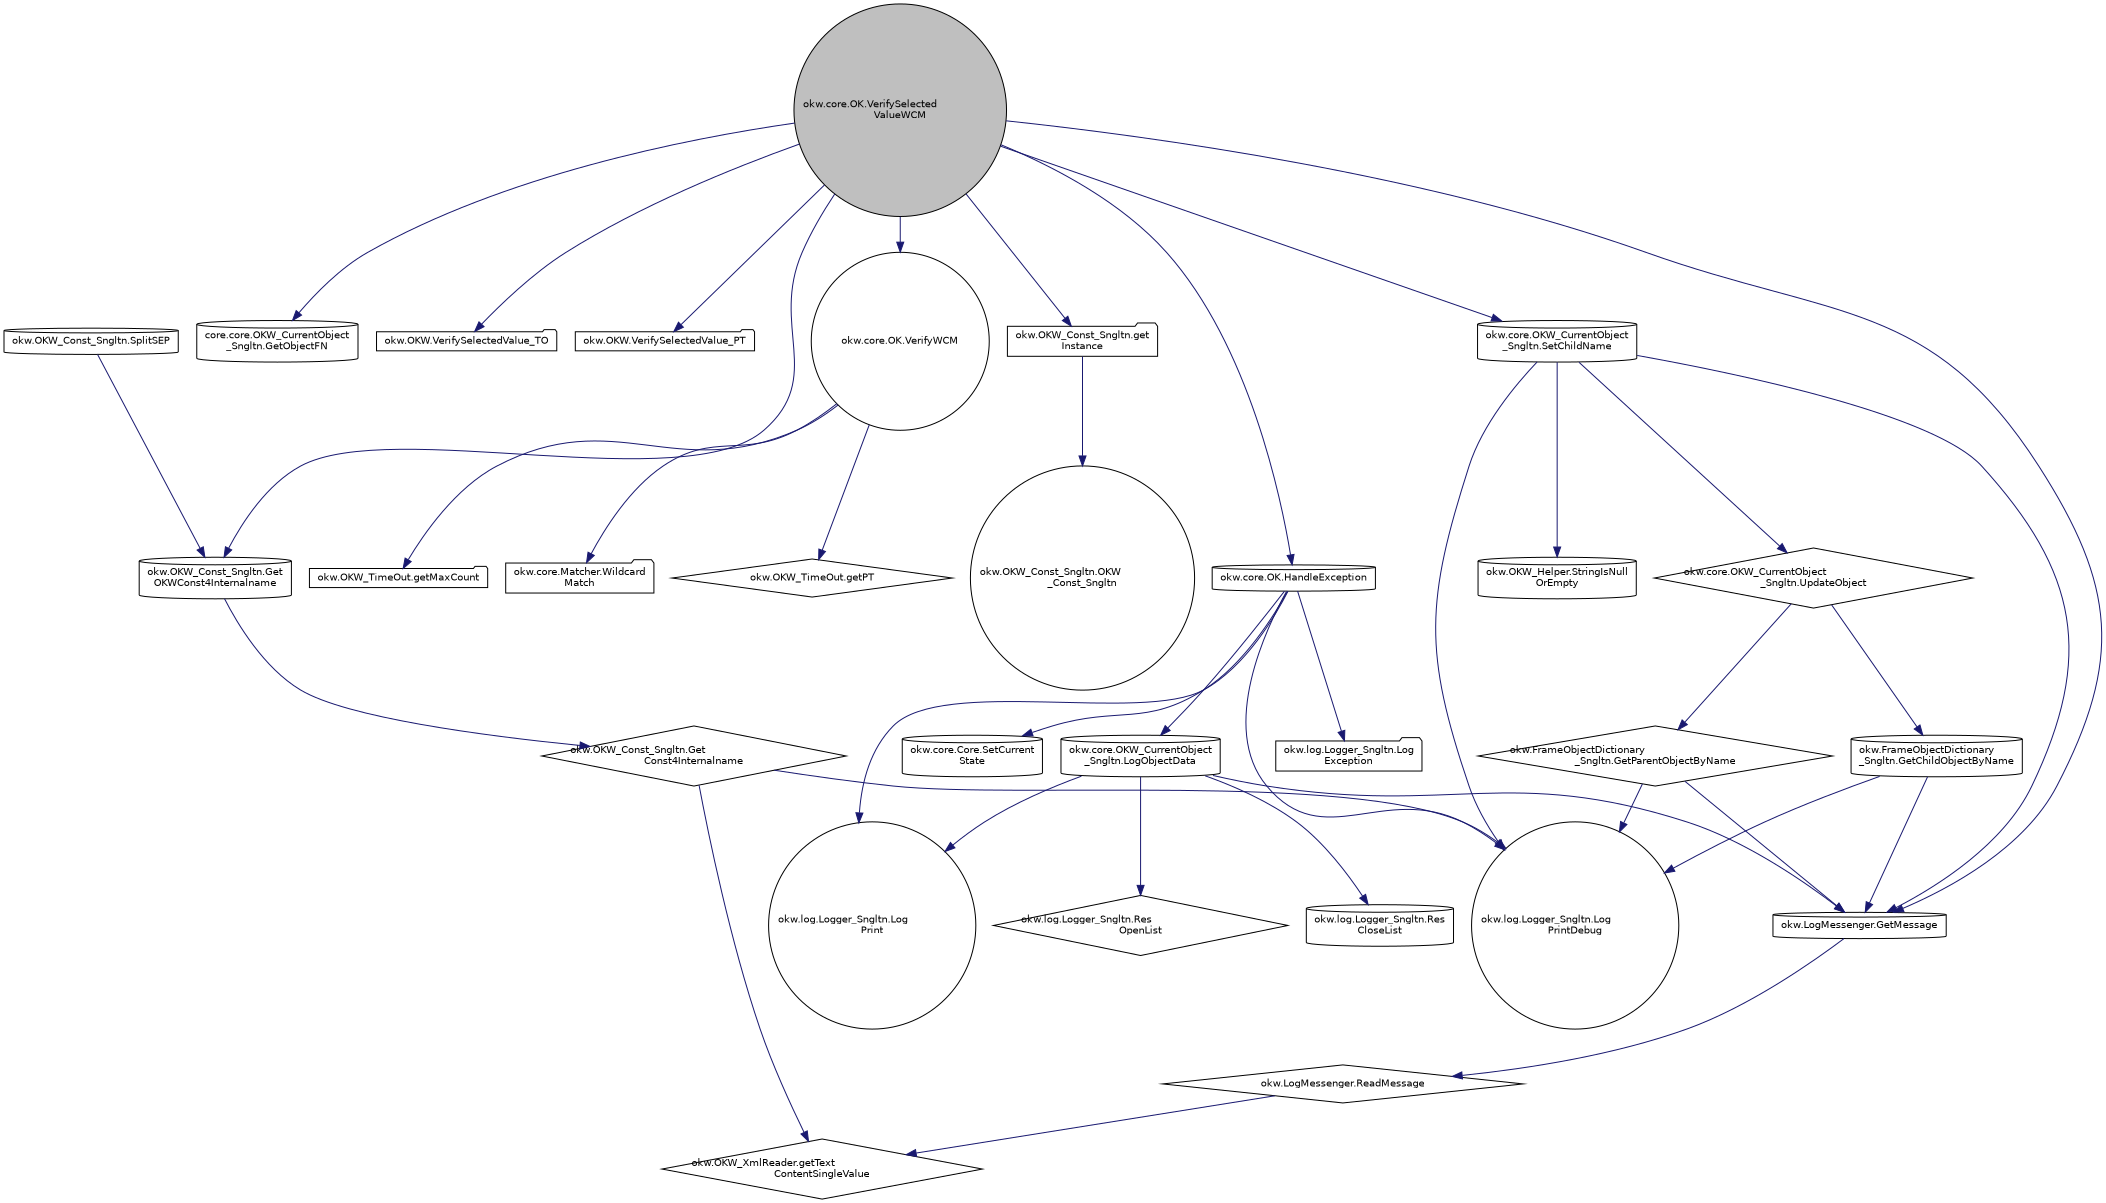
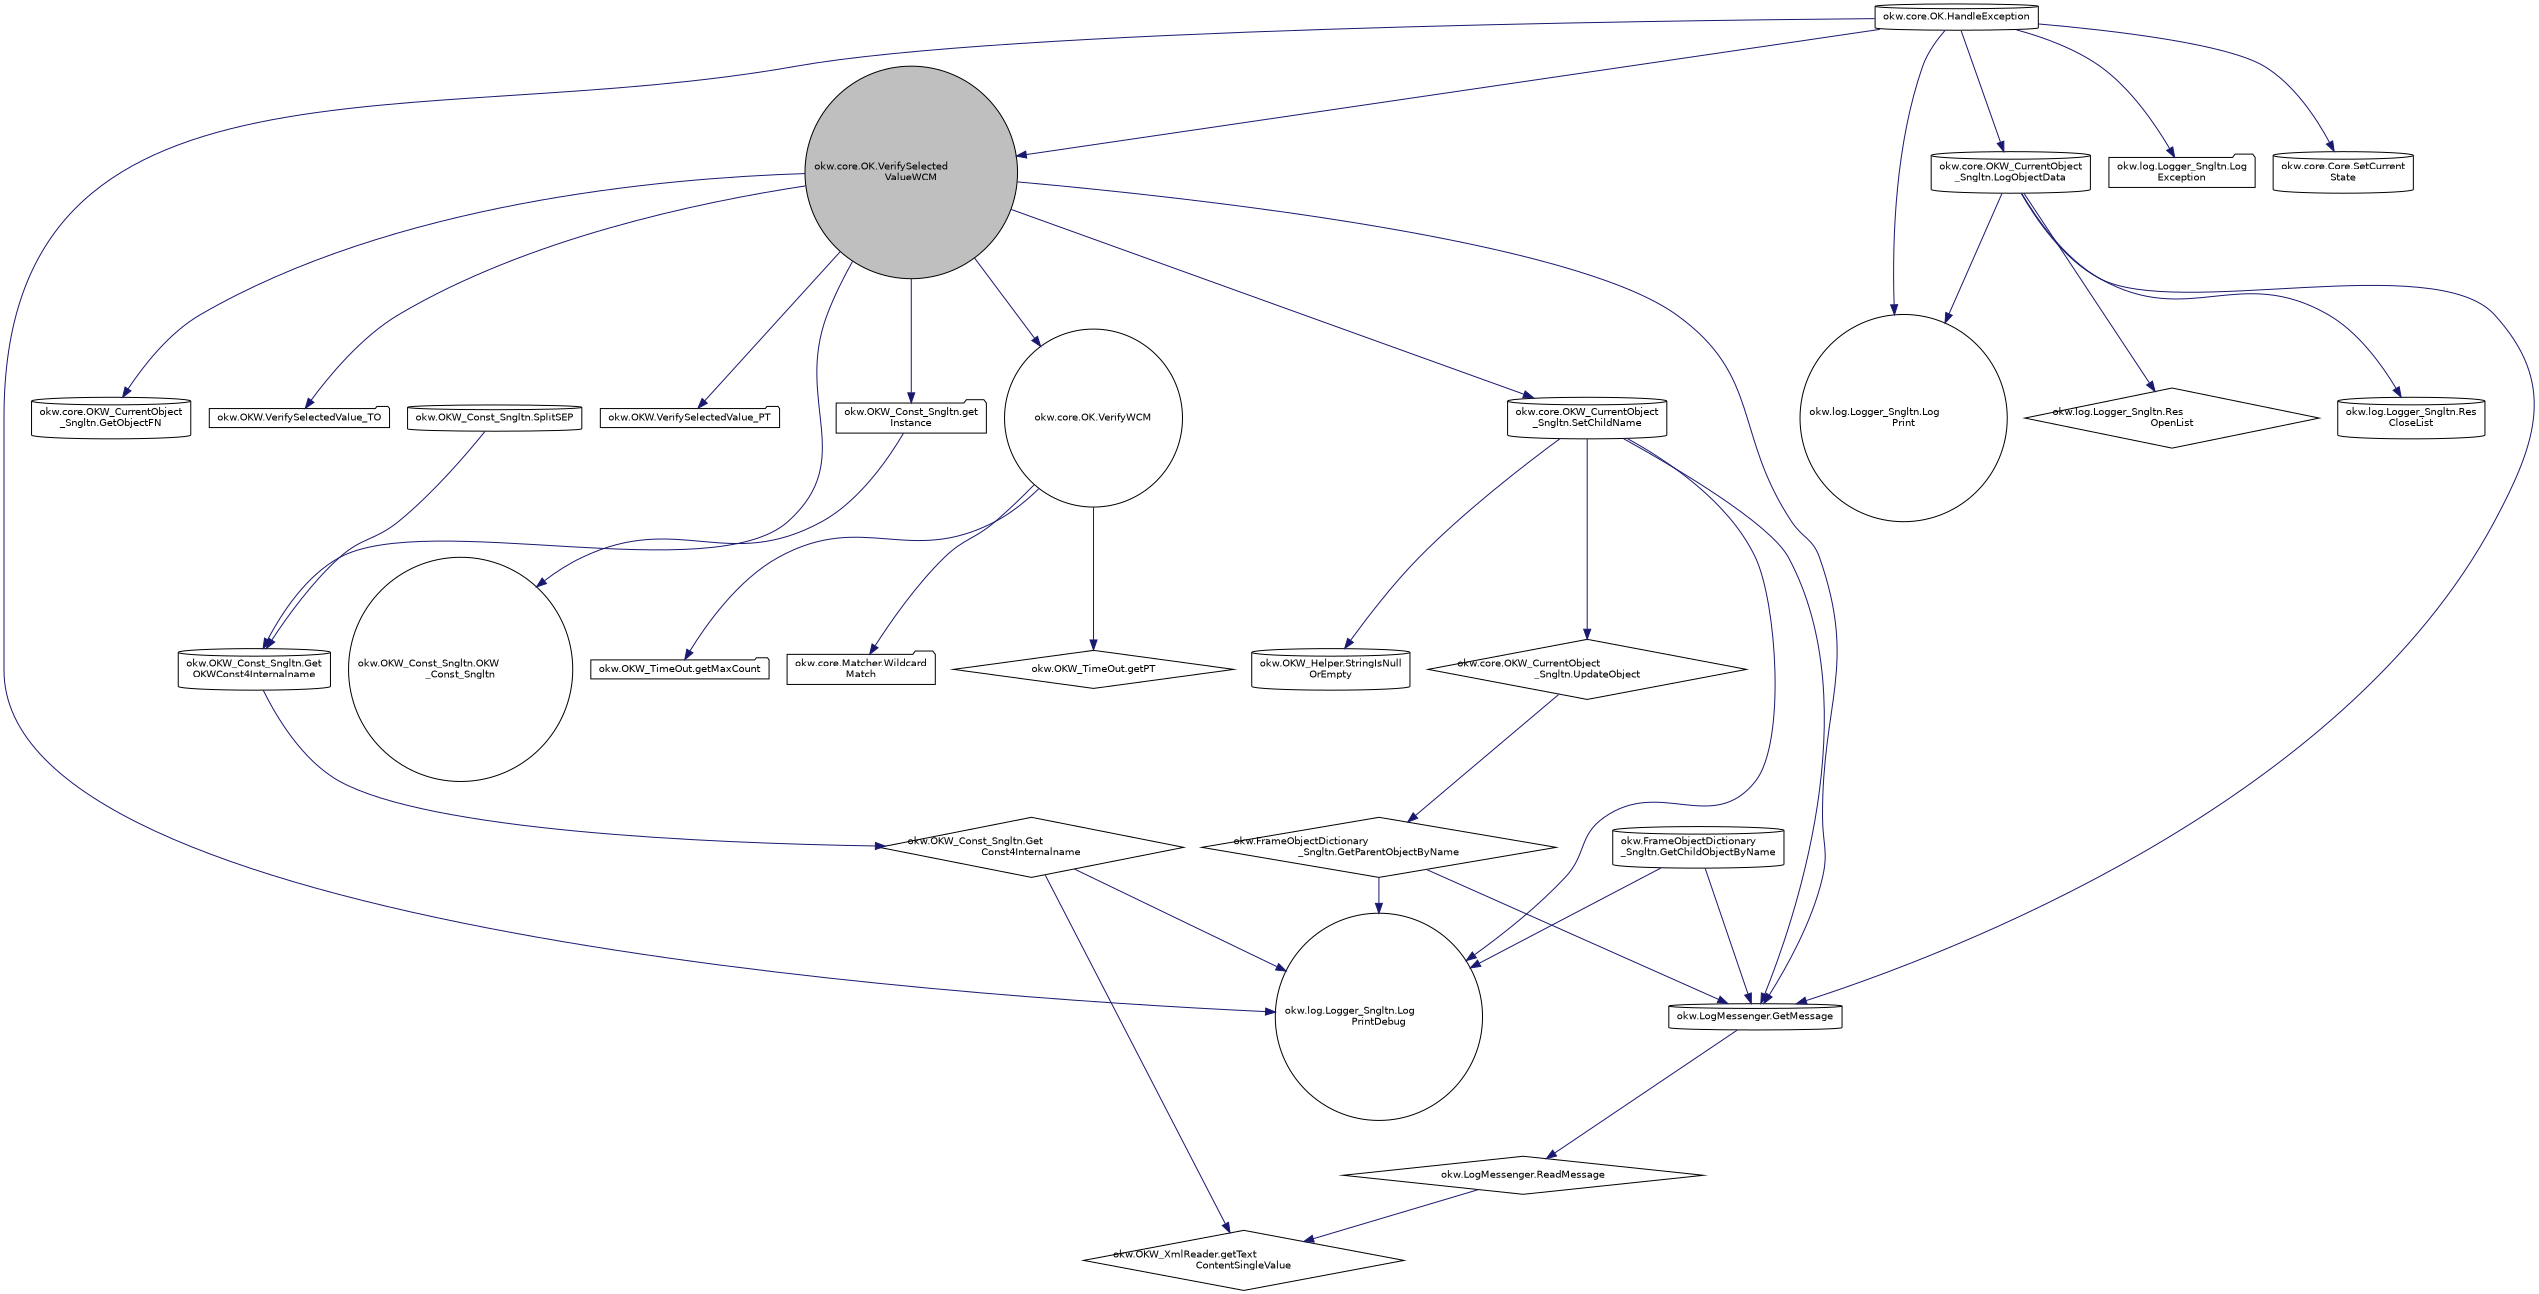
edge "okw.core.OK.VerifySelected ValueWCM" -> "okw.core.OK.HandleException": reversed
node "core.core.OKW_CurrentObject _Sngltn.GetObjectFN": label "core.core.OKW_CurrentObject _Sngltn.GetObjectFN" -> "okw.core.OKW_CurrentObject _Sngltn.GetObjectFN"
edge "okw.core.OKW_CurrentObject _Sngltn.UpdateObject" -> "okw.FrameObjectDictionary _Sngltn.GetChildObjectByName": removed
